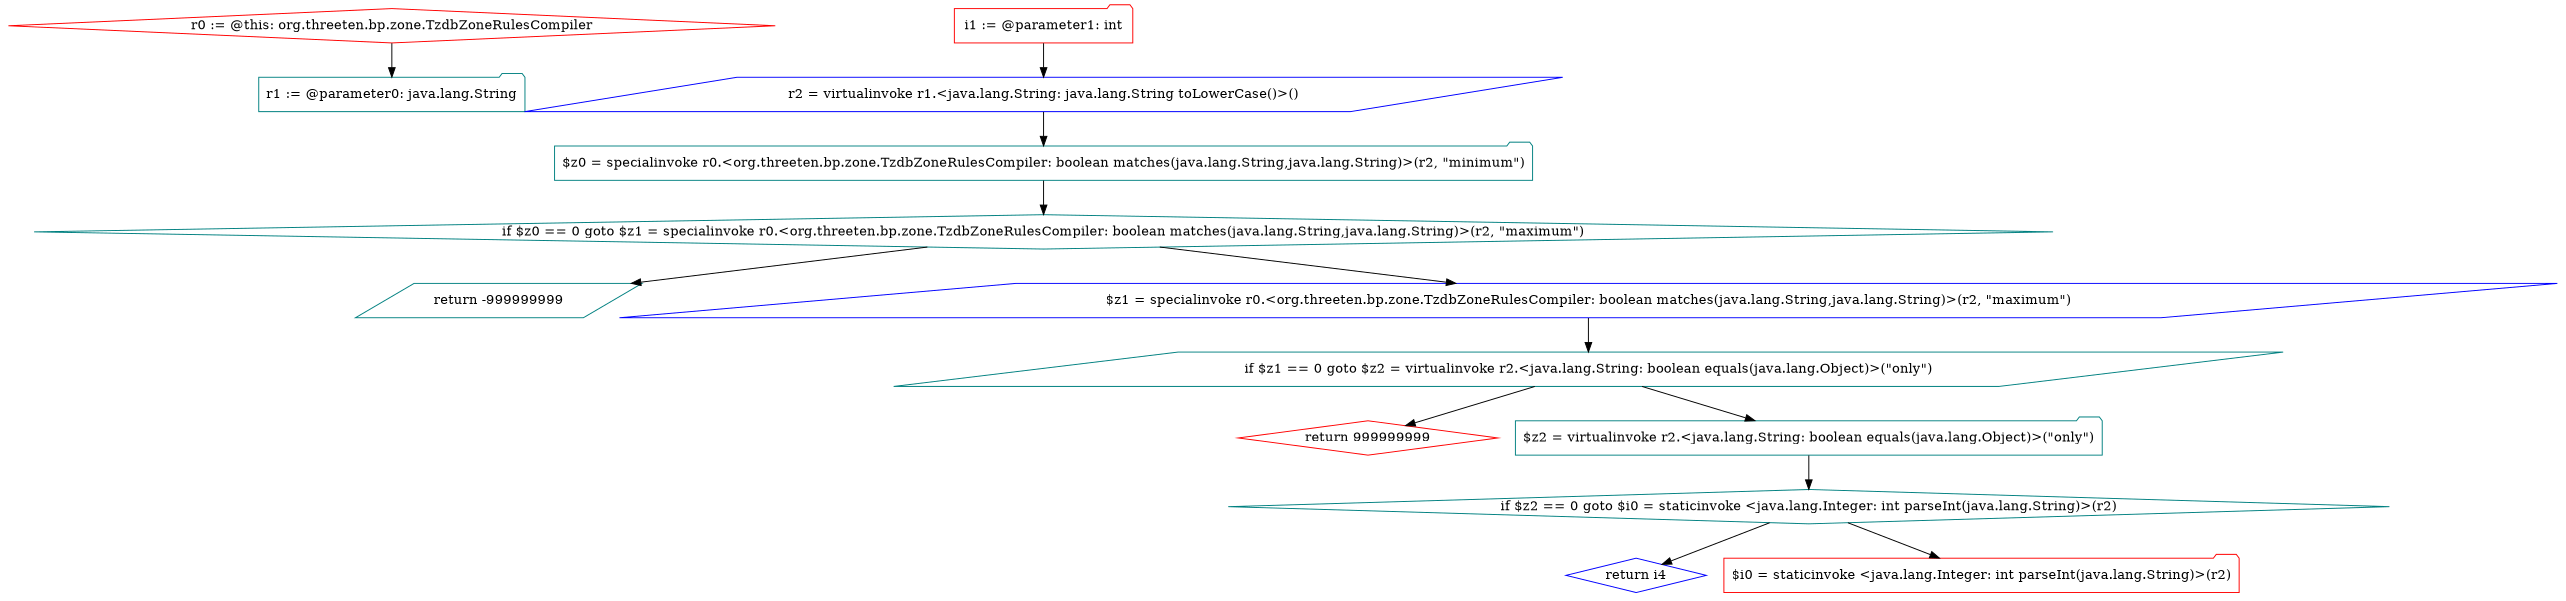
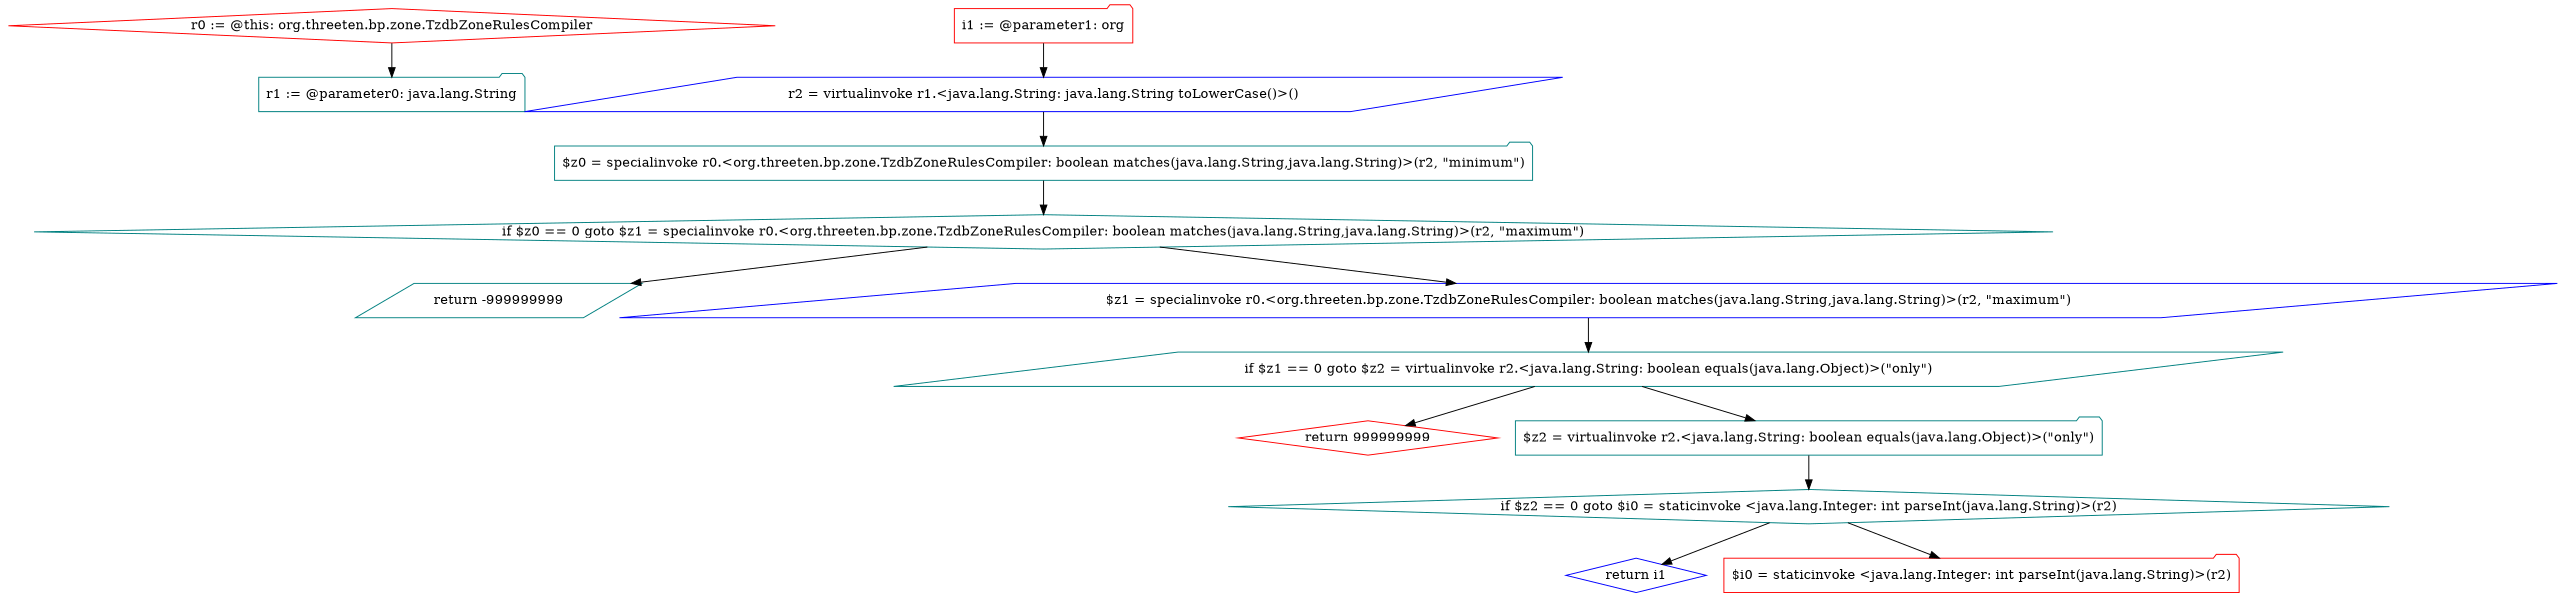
node "i1 := @parameter1: int": label "i1 := @parameter1: int" -> "i1 := @parameter1: org"
node "return i4": label "return i4" -> "return i1"
